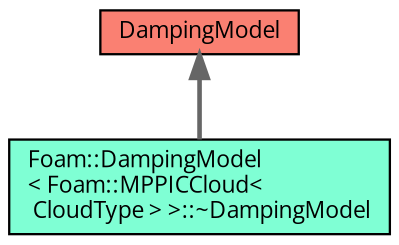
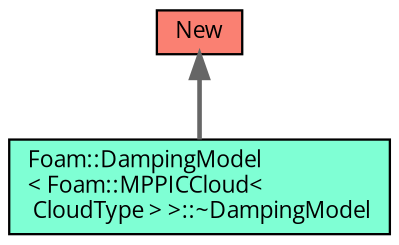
node "DampingModel": label "DampingModel" -> "New"
